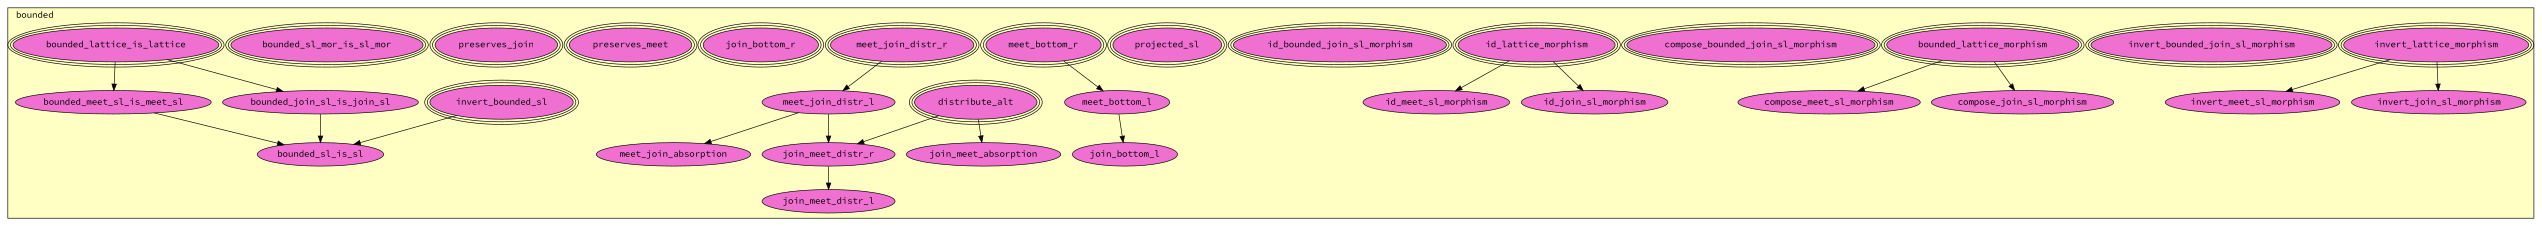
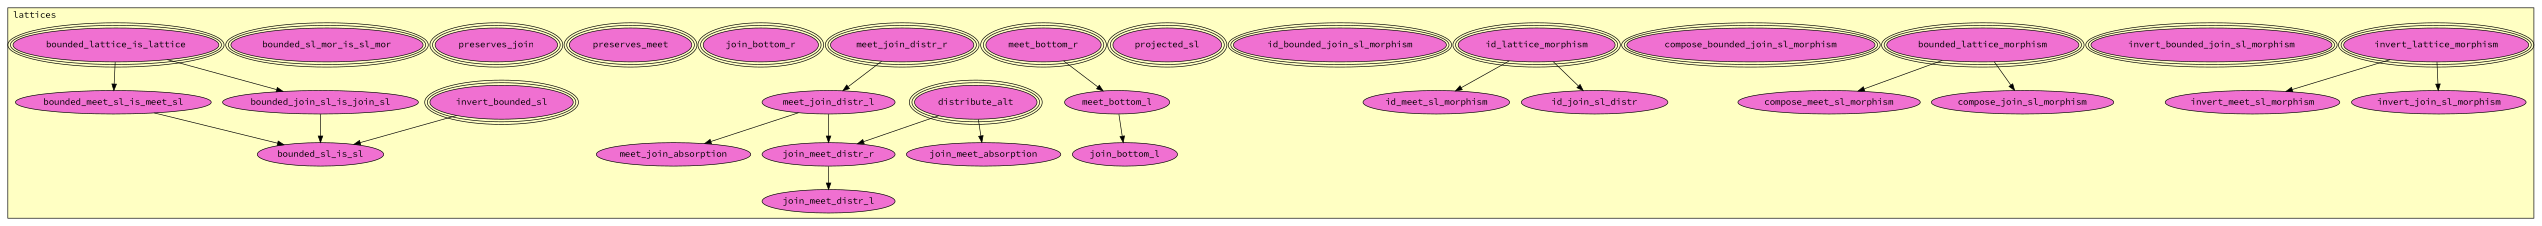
cluster "bounded": label "bounded" -> "lattices"
node "id_join_sl_morphism": label "id_join_sl_morphism" -> "id_join_sl_distr"
